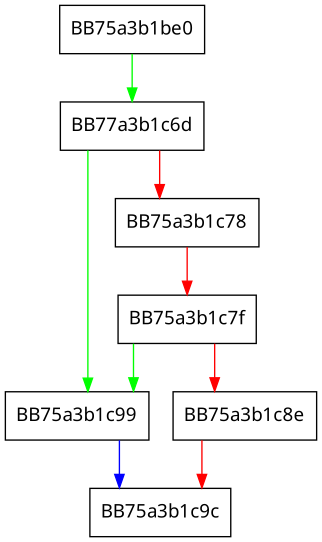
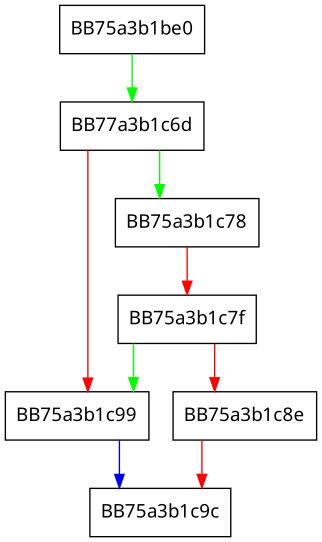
edge "BB77a3b1c6d" -> "BB75a3b1c78": color red -> green
edge "BB77a3b1c6d" -> "BB75a3b1c99": color green -> red
